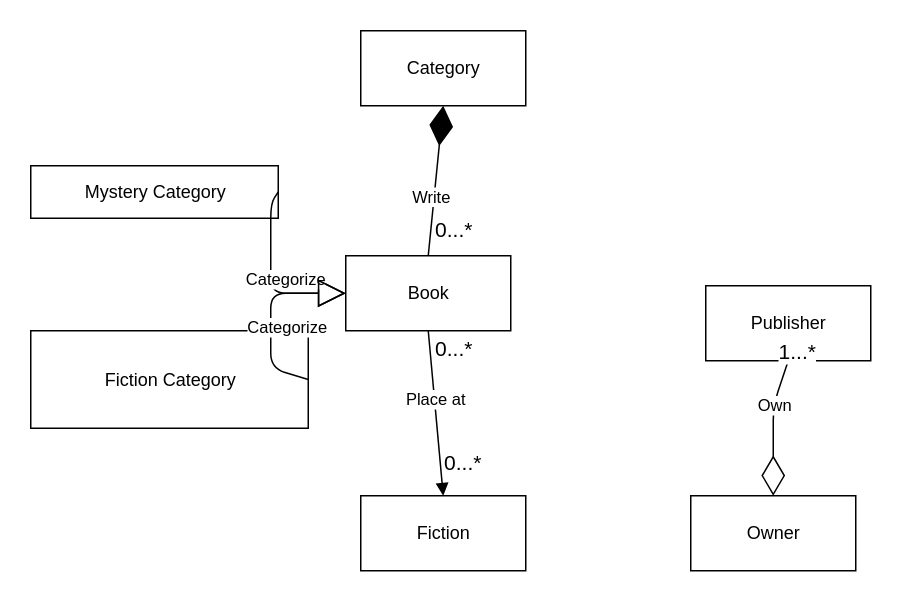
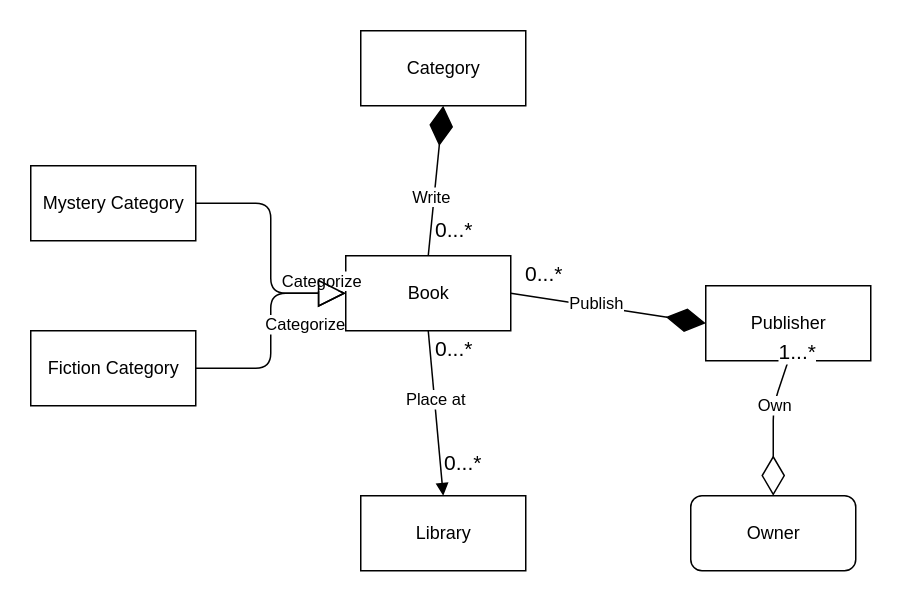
node "Mystery Category": size 248x53 -> 165x75
edge "Book" -> "Publisher": added, labels "0...*", "Publish"
node "Fiction Category": size 278x98 -> 165x75
node "Fiction": label "Fiction" -> "Library"
node "Owner": shape rectangle -> rounded rectangle
